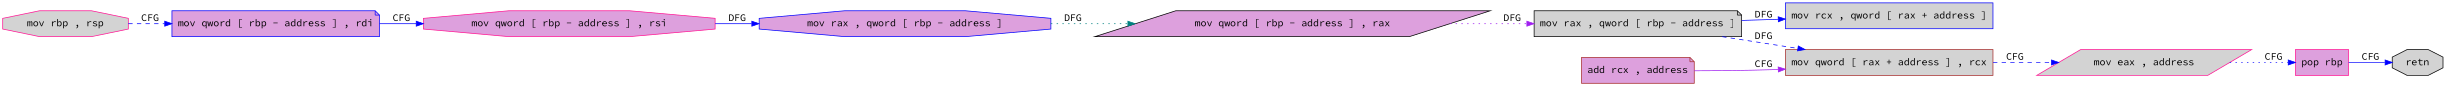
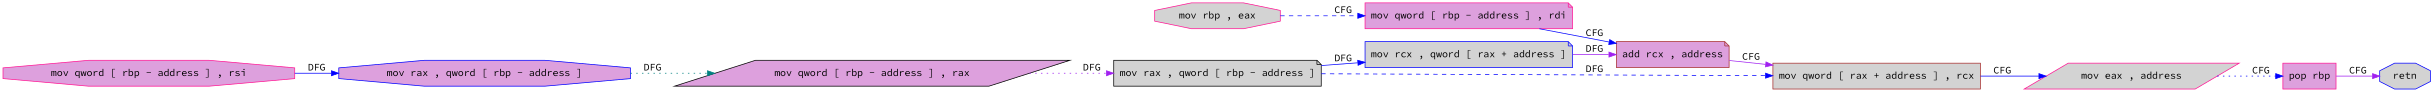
node "mov rcx , qword [ rax + address ]": shape box -> note
node "mov rbp , rsp": label "mov rbp , rsp" -> "mov rbp , eax"
node "mov qword [ rbp - address ] , rdi": color blue -> deeppink
edge "mov qword [ rbp - address ] , rdi" -> "mov qword [ rbp - address ] , rsi": now "mov qword [ rbp - address ] , rdi" -> "add rcx , address"
edge "mov rcx , qword [ rax + address ]" -> "add rcx , address": added, label "DFG"
edge "mov qword [ rax + address ] , rcx" -> "mov eax , address": style dashed -> solid
edge "pop rbp" -> "retn": color blue -> purple
node "retn": color black -> blue
